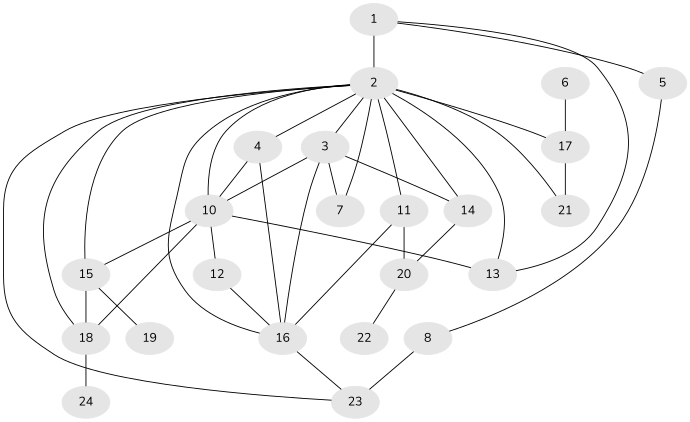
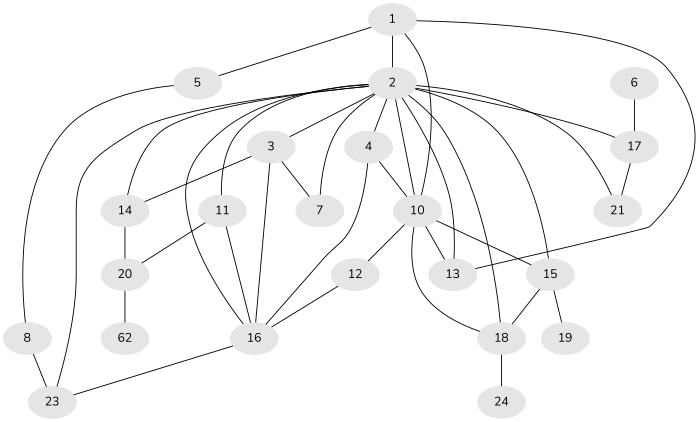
edge "3" -- "10": now "1" -- "10"
node "22": label "22" -> "62"
